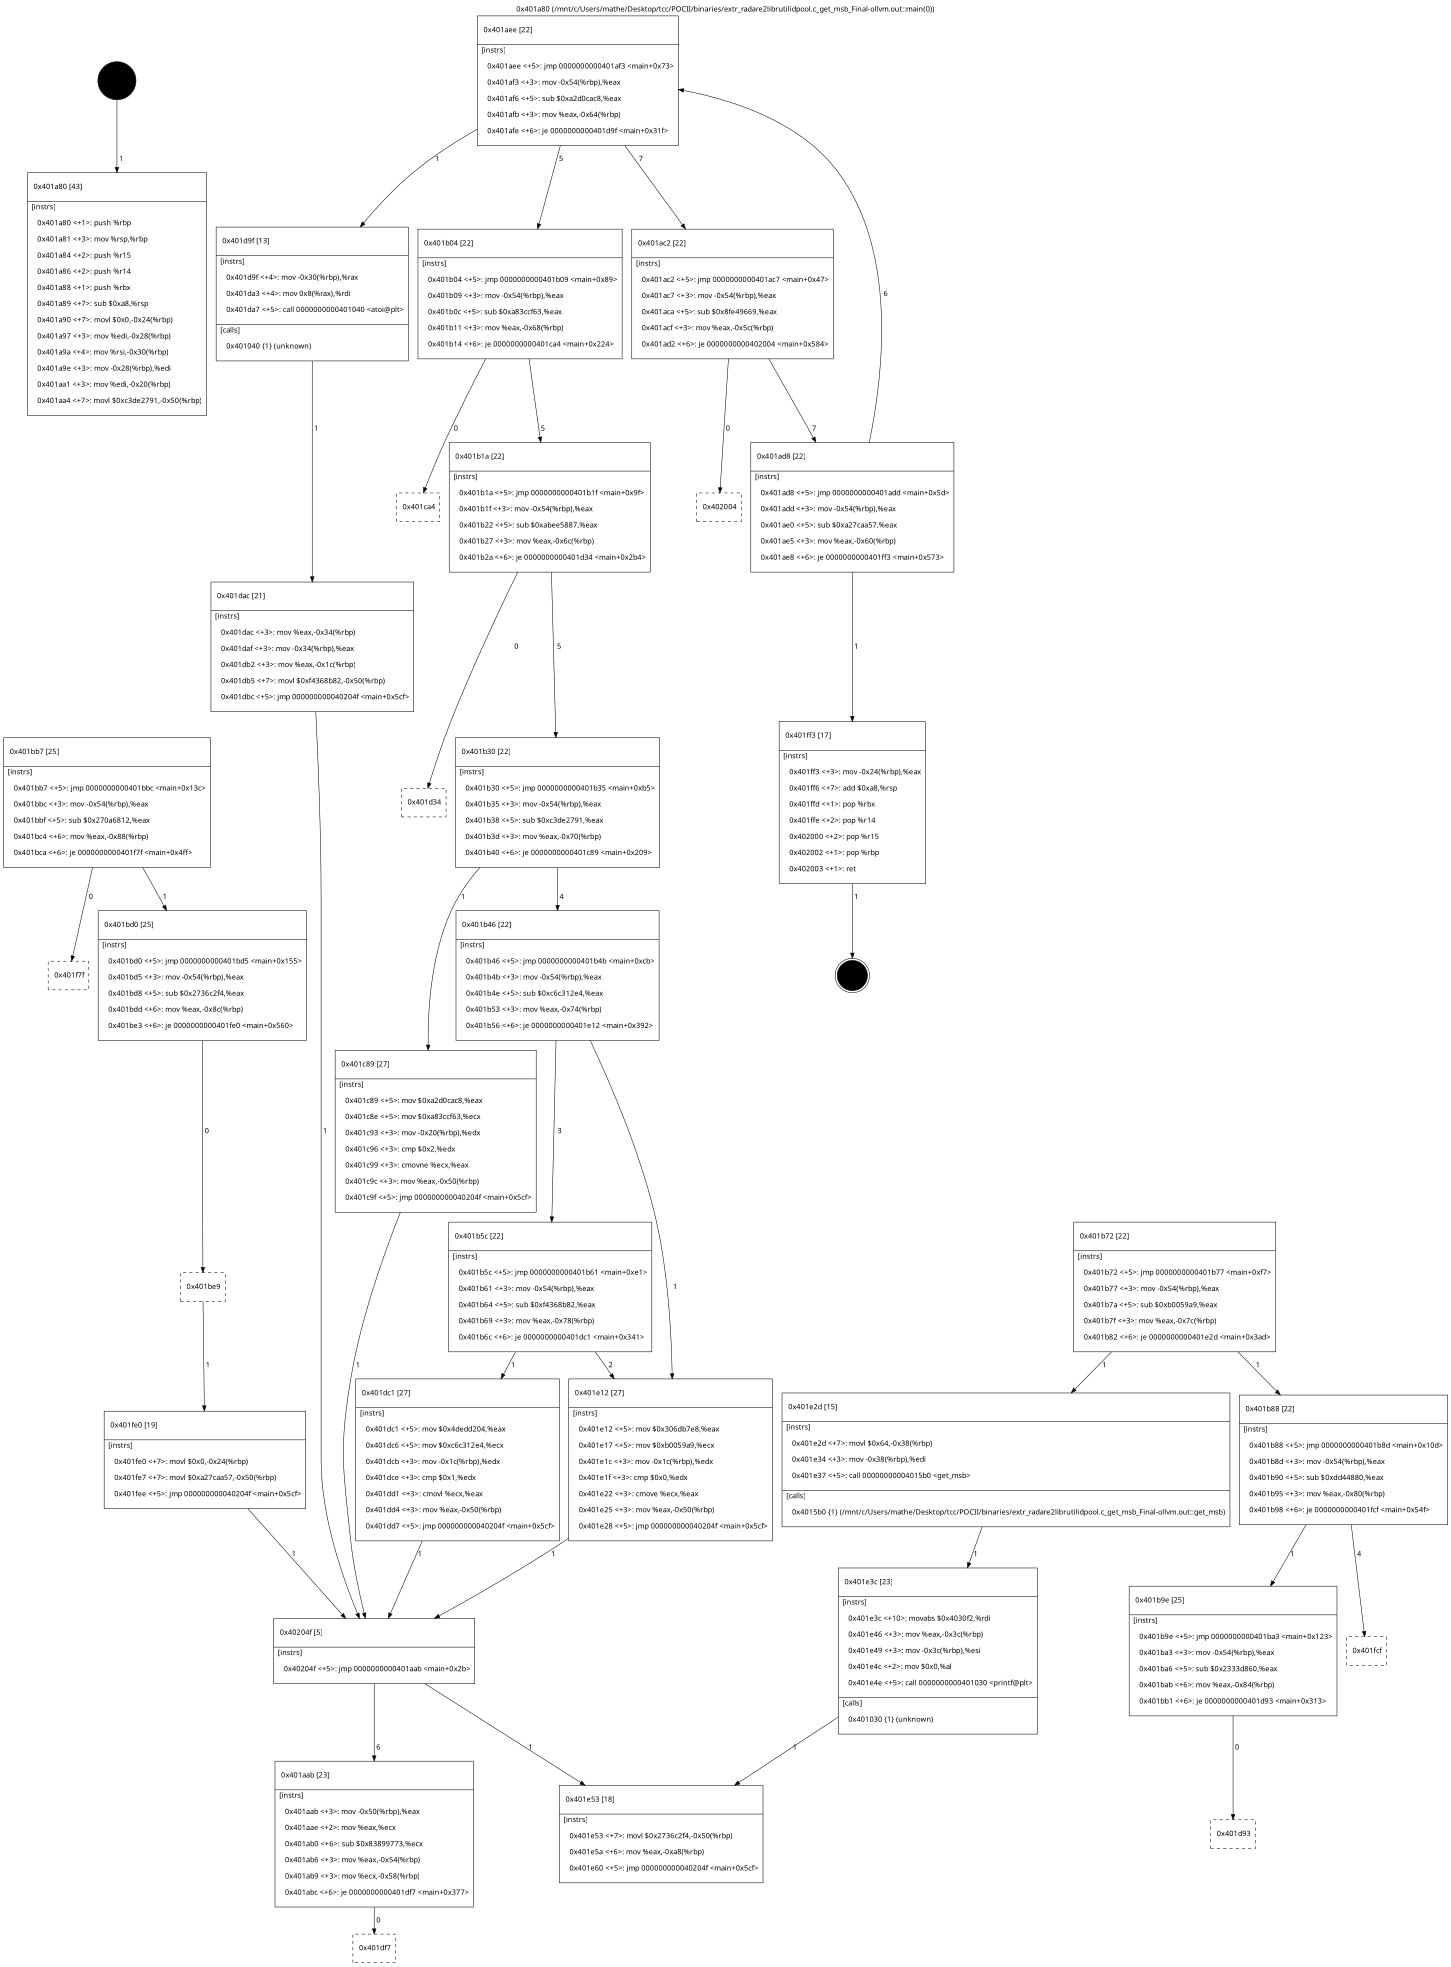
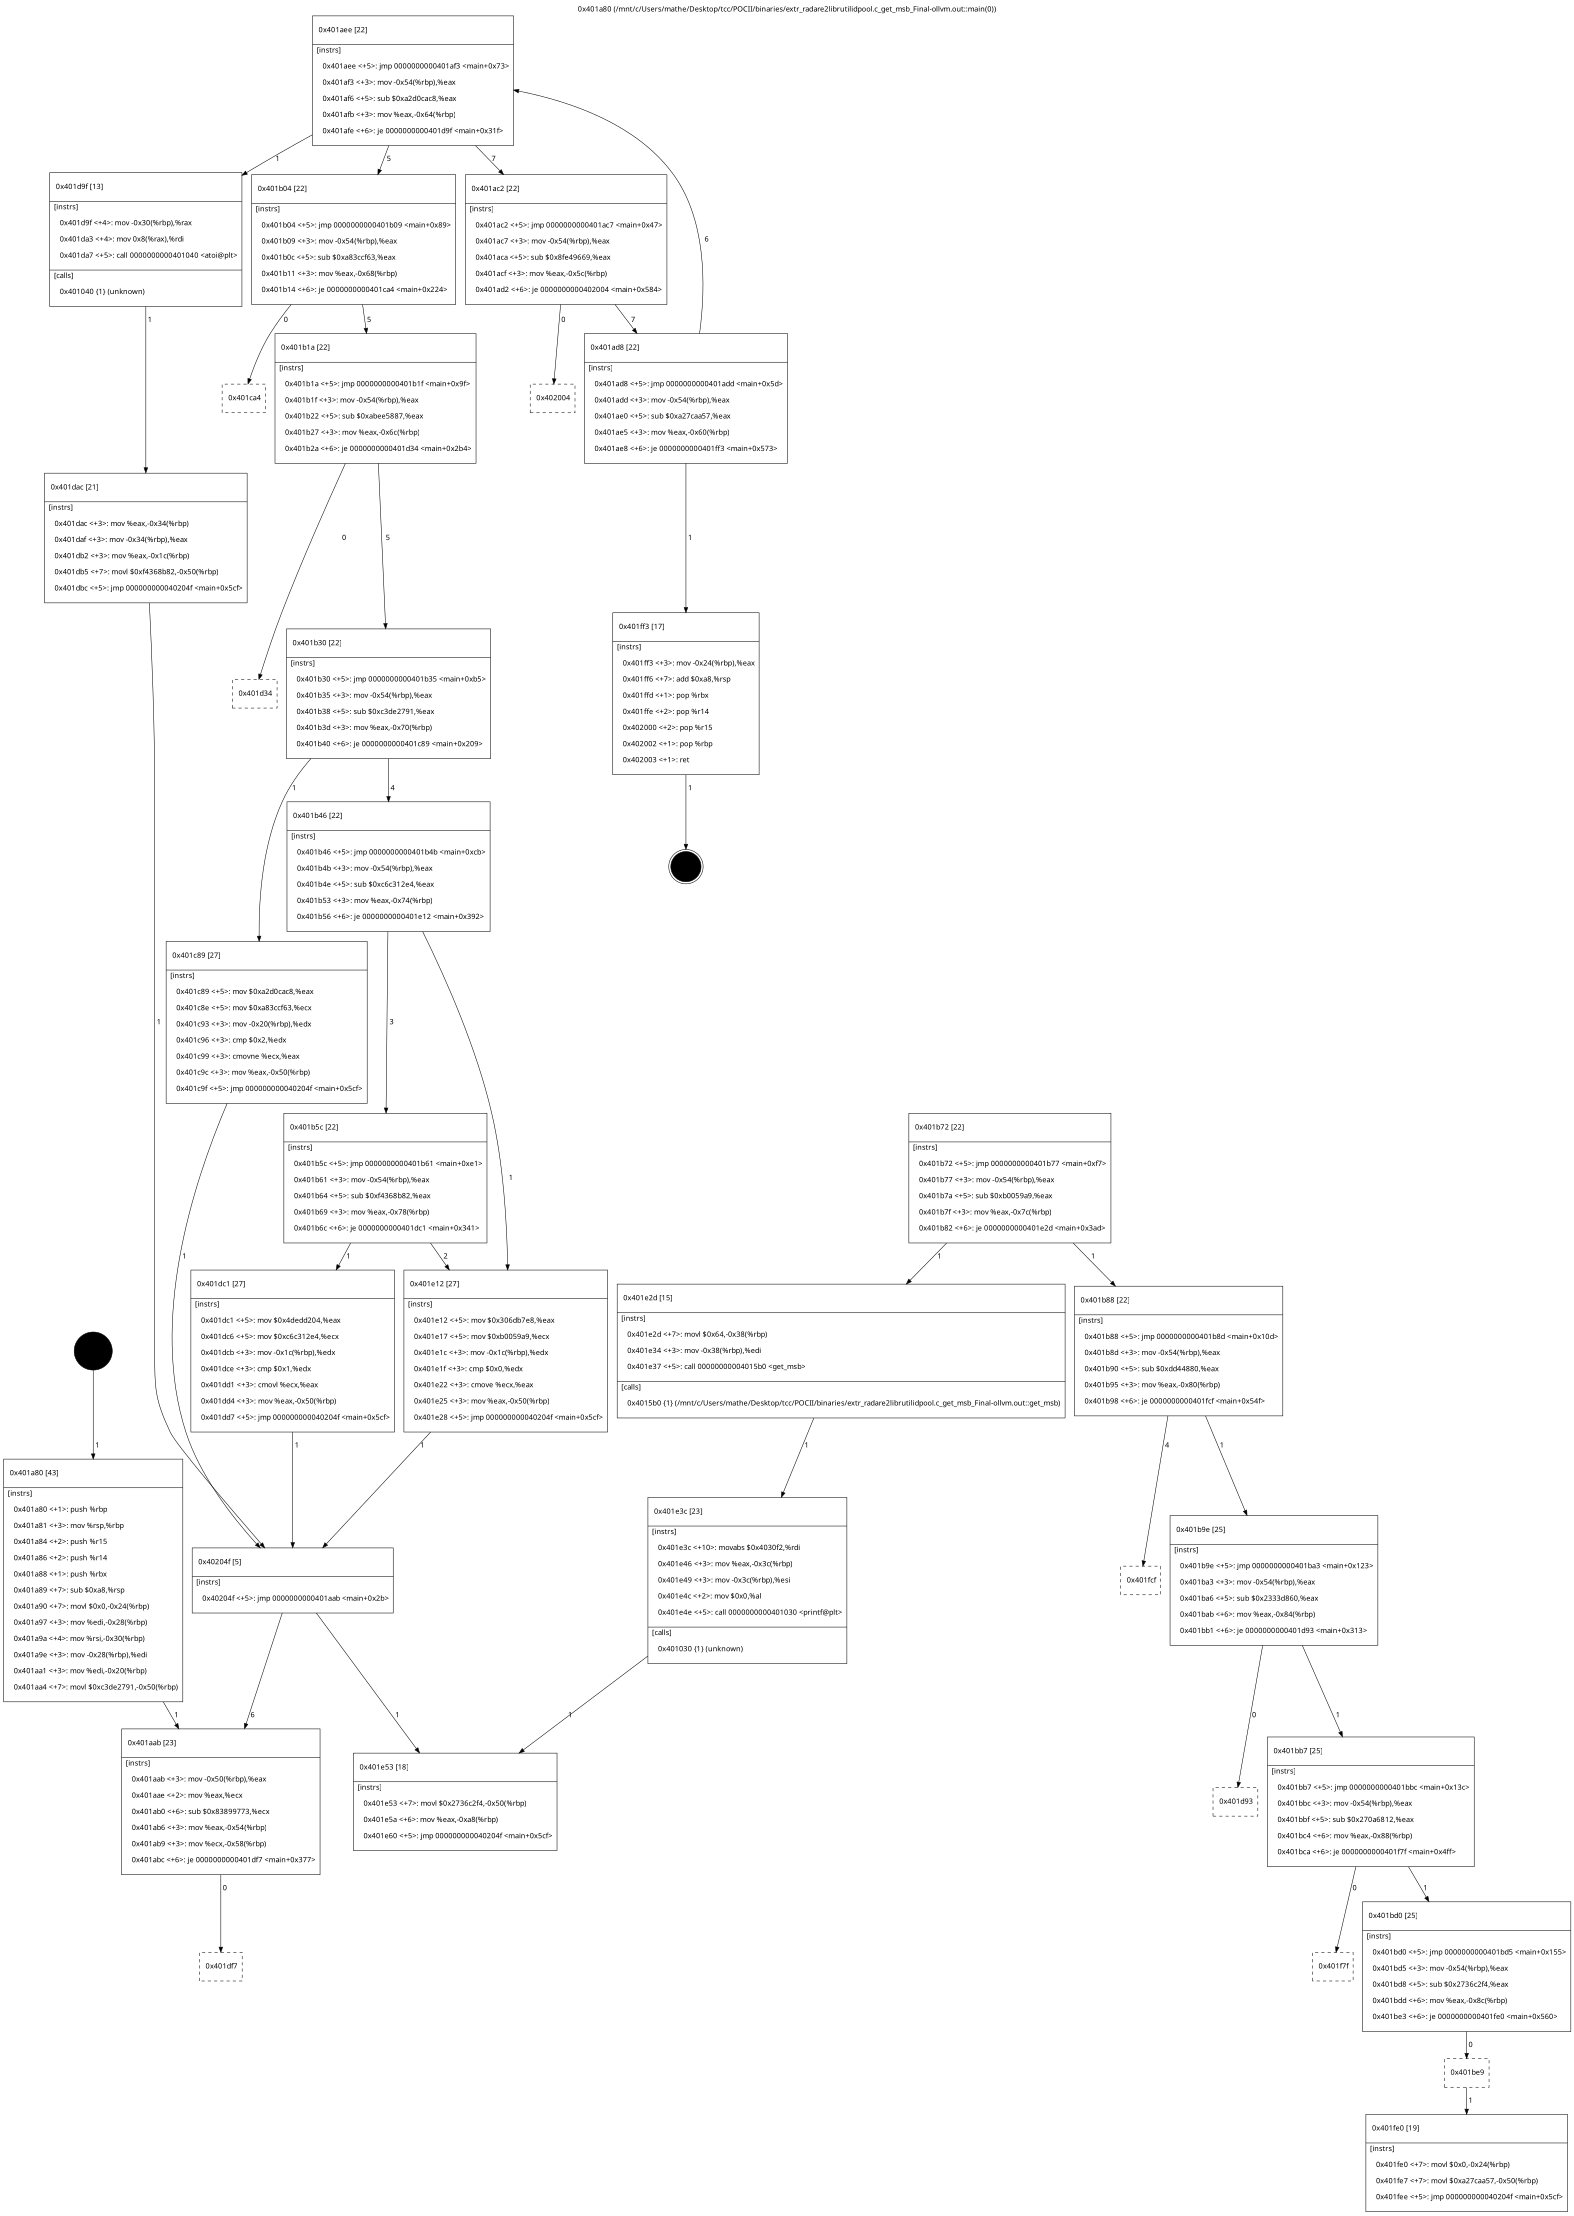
edge "0x401fe0 [19]" -> "0x40204f [5]": removed, label "1"
edge "0x401b9e [25]" -> "0x401bb7 [25]": added, label "1"
edge "0x401a80 [43]" -> "0x401aab [23]": added, label "1"
